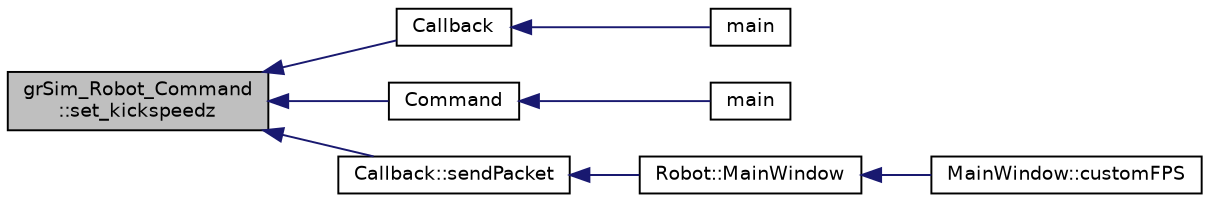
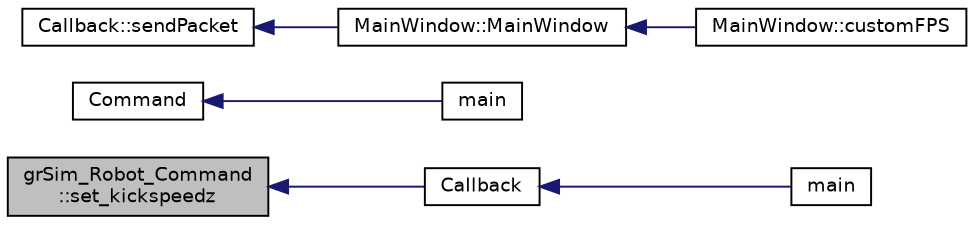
edge "Command" -> "grSim_Robot_Command ::set_kickspeedz": removed
edge "Callback::sendPacket" -> "grSim_Robot_Command ::set_kickspeedz": removed
node "Robot::MainWindow": label "Robot::MainWindow" -> "MainWindow::MainWindow"
